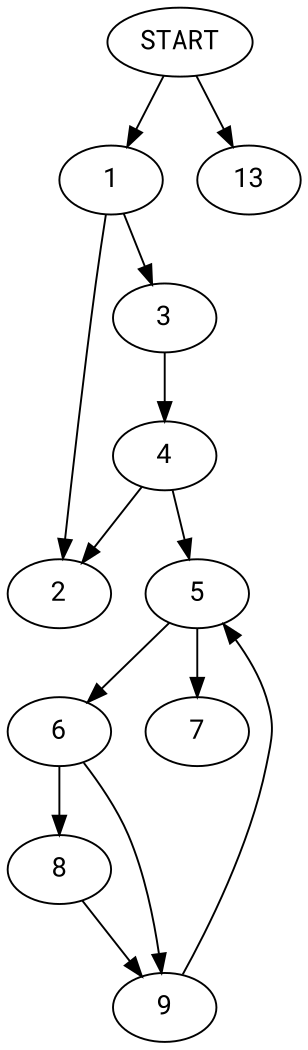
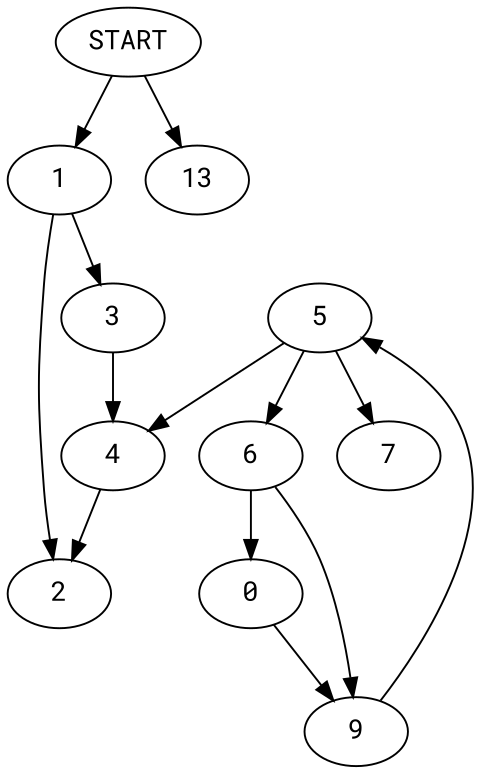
edge "4" -> "5": reversed
node "8": label "8" -> "0"
